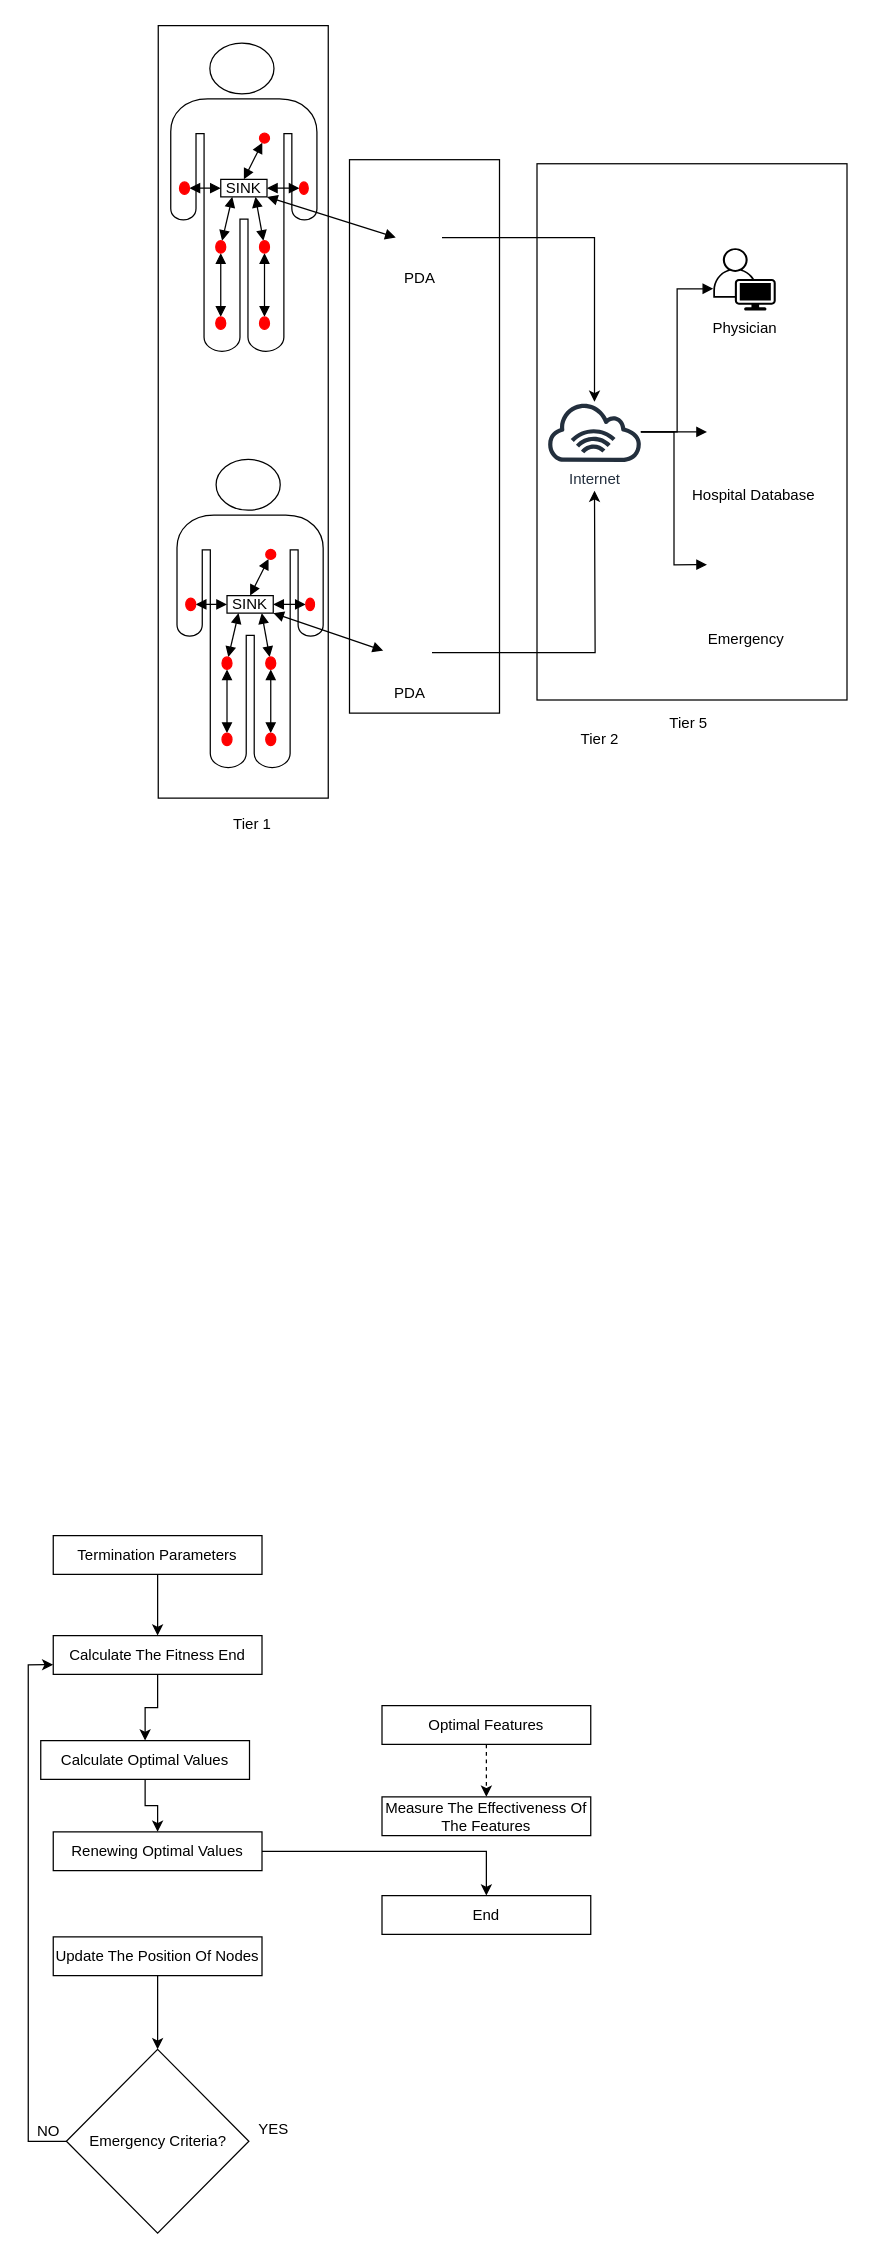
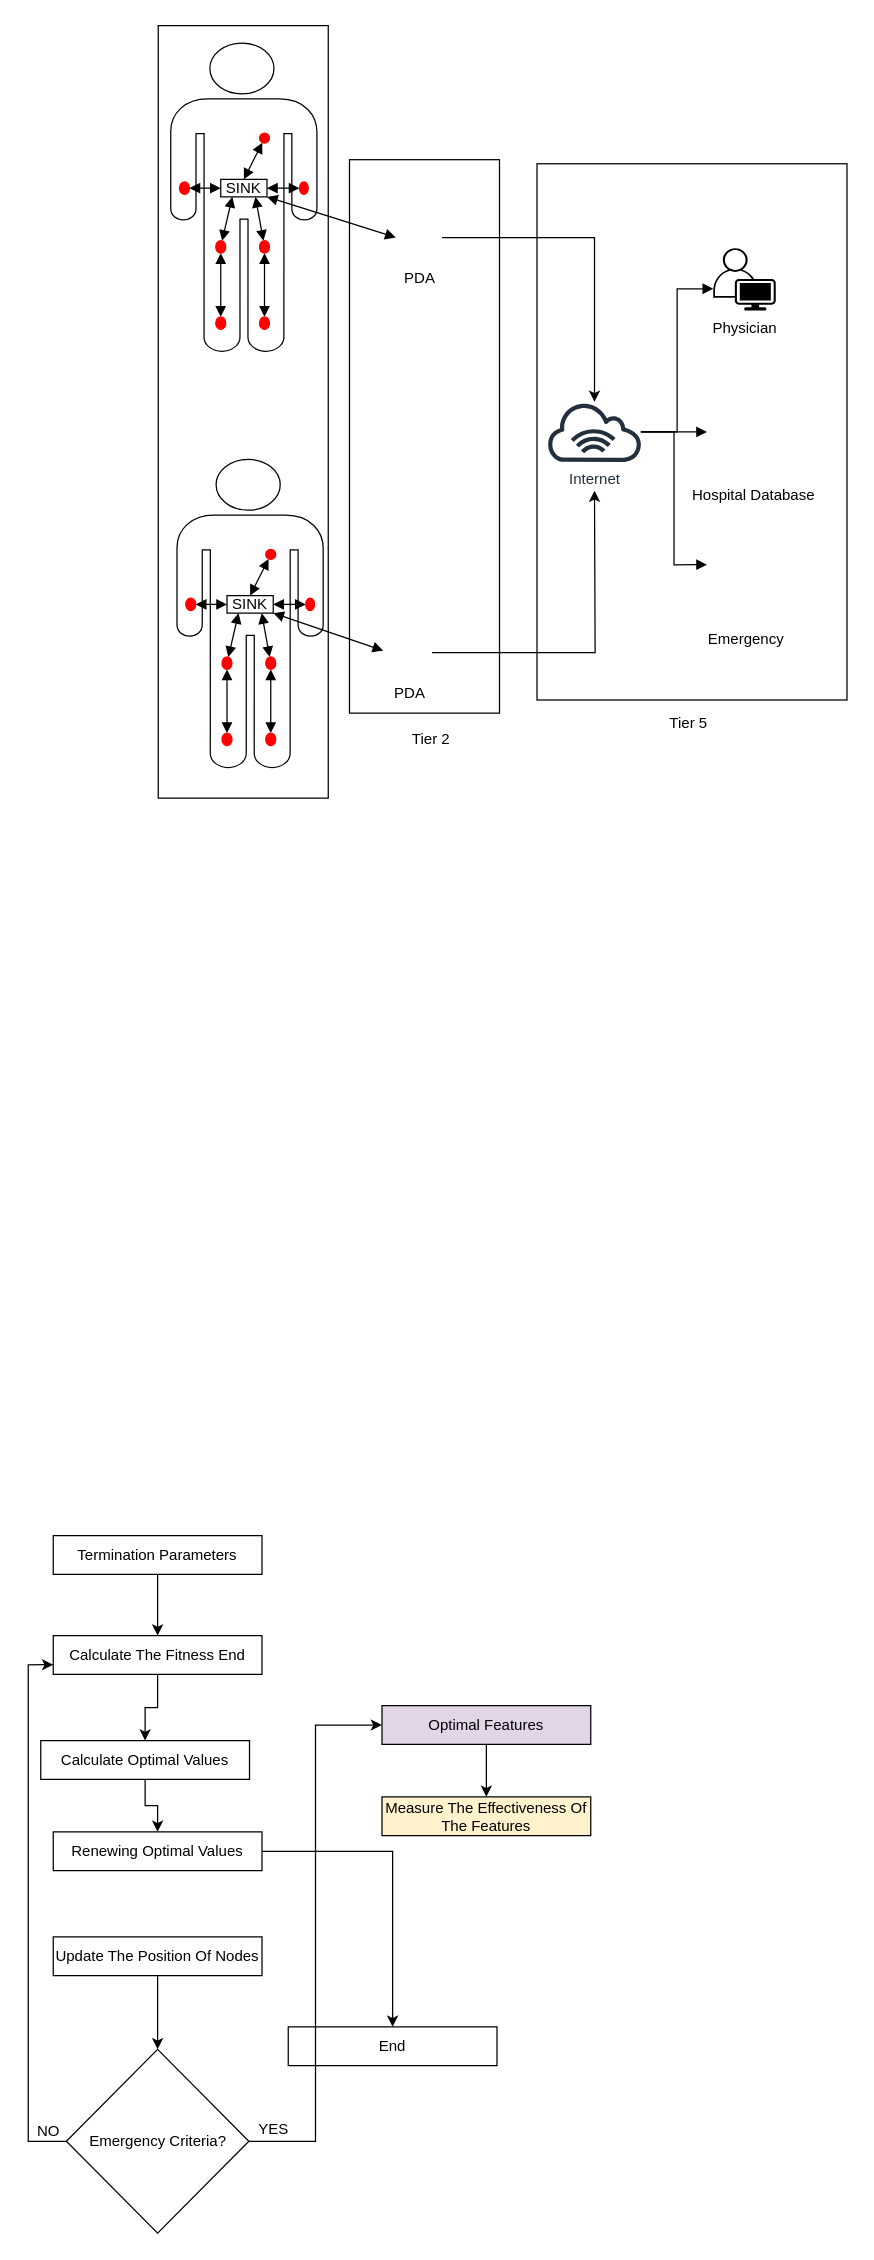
node "Tier 2": moved (599, 739) -> (431, 739)
node "Tier 1": removed
node "Optimal Features": fillcolor #ffffff -> #e1d5e7
edge "Optimal Features" -> "Measure The Effectiveness Of The Features": style dashed -> solid
node "Measure The Effectiveness Of The Features": fillcolor #ffffff -> #fff2cc
node "End": moved (486, 1915) -> (393, 2046)
edge "Emergency Criteria?" -> "Optimal Features": added
